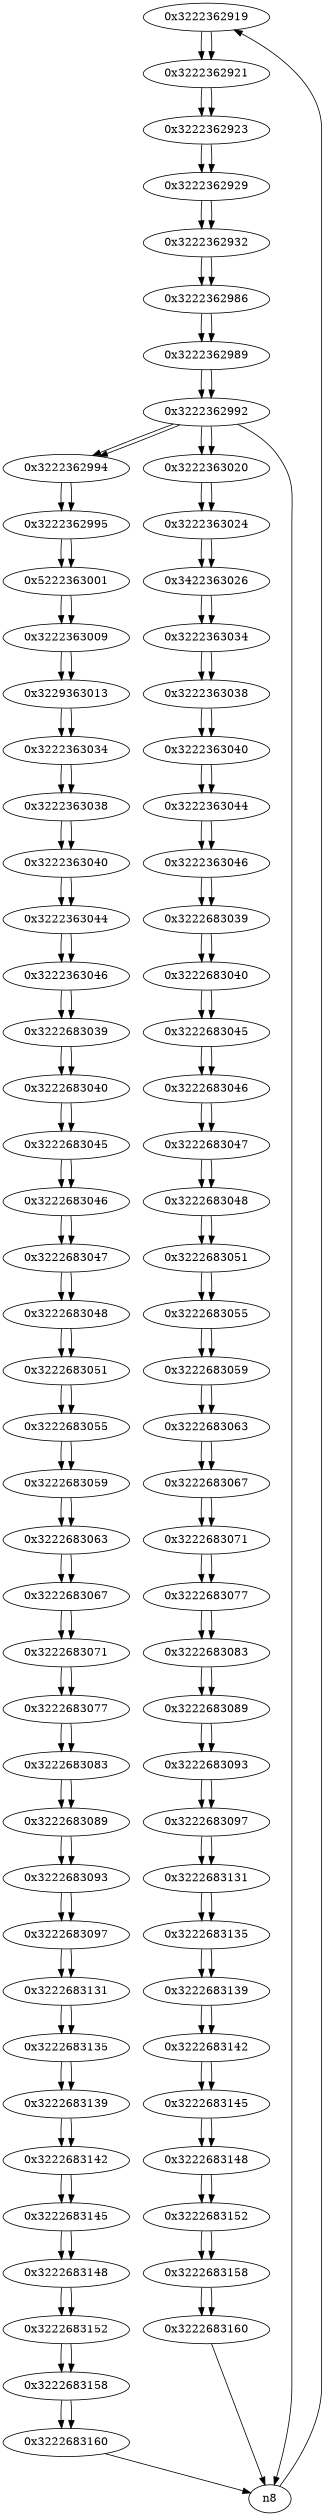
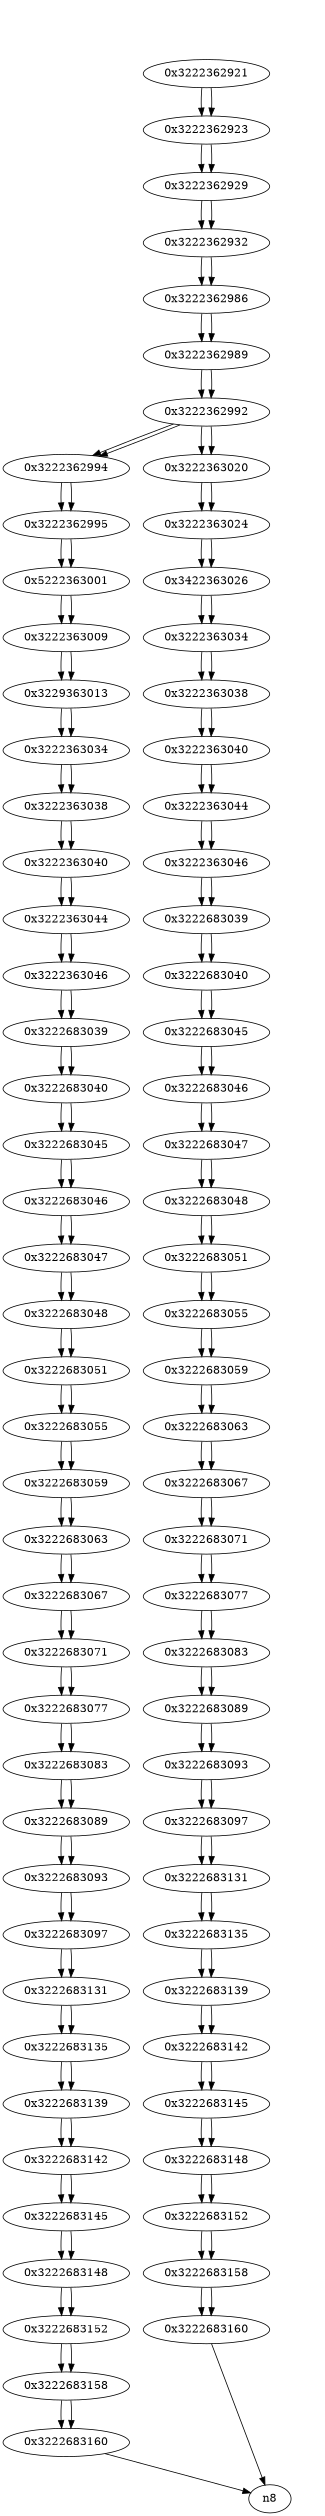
node "0x3222362919": removed
edge "0x3222362992" -> "n8": removed
